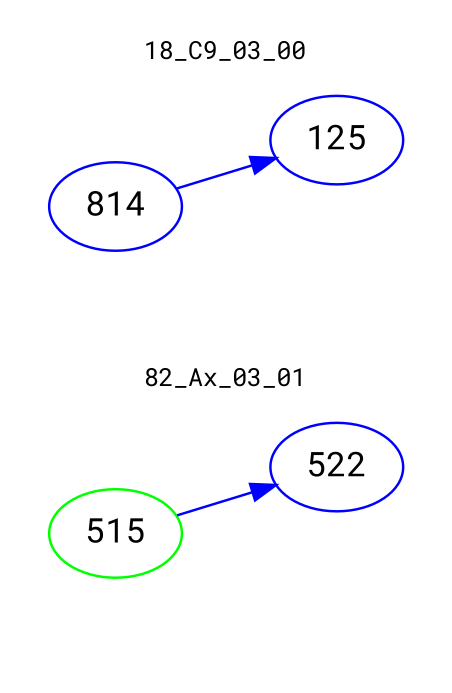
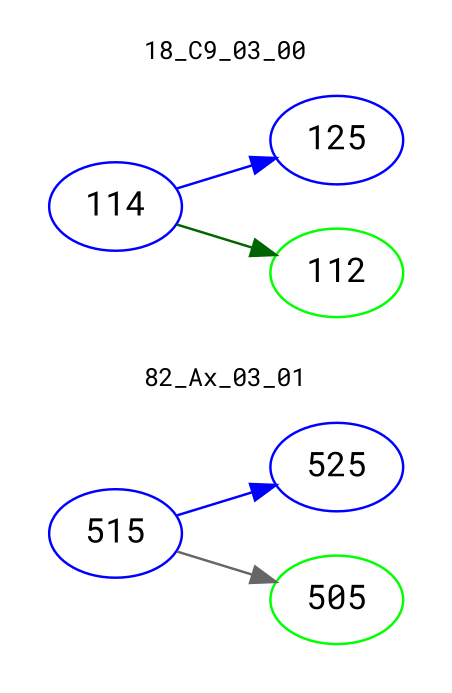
node "814": label "814" -> "114"
node "112": added
node "522": label "522" -> "525"
node "515": color green -> blue
node "505": added
